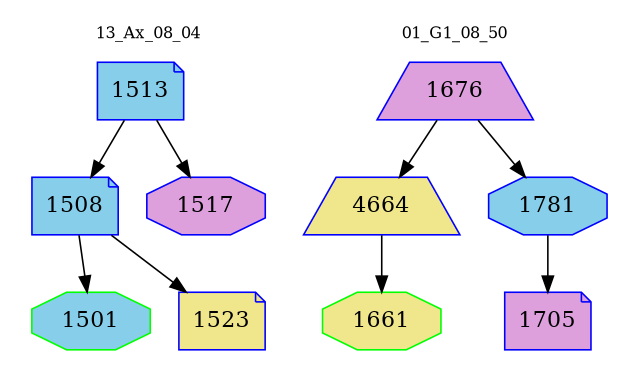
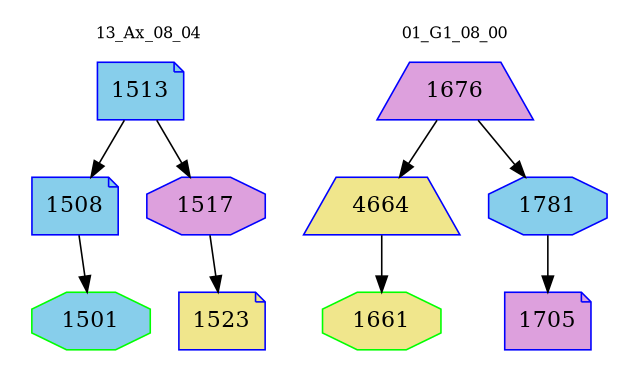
cluster "01_G1_08_50": label "01_G1_08_50" -> "01_G1_08_00"
edge "1508" -> "1523": now "1517" -> "1523"
